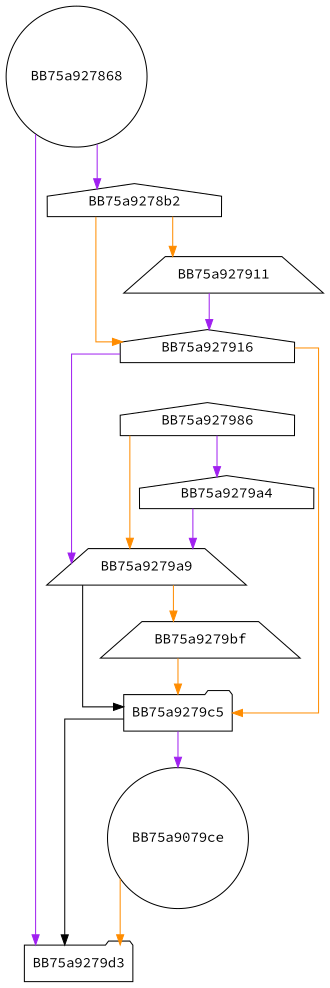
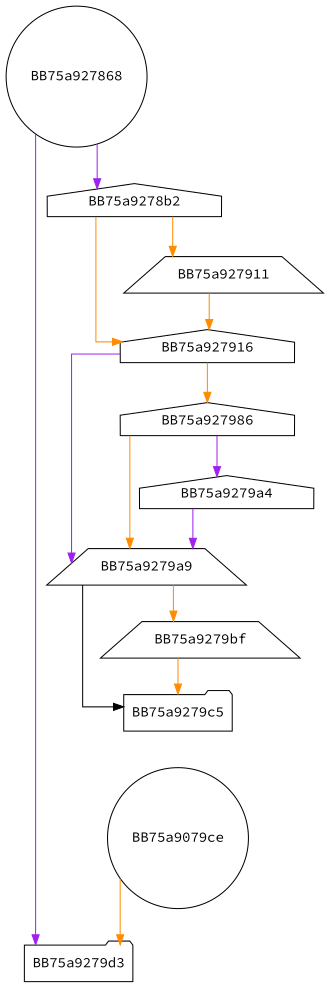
edge "BB75a927911" -> "BB75a927916": color purple -> darkorange
edge "BB75a927916" -> "BB75a9279c5": now "BB75a927916" -> "BB75a927986"
edge "BB75a9279c5" -> "BB75a9079ce": removed
edge "BB75a9279c5" -> "BB75a9279d3": removed
